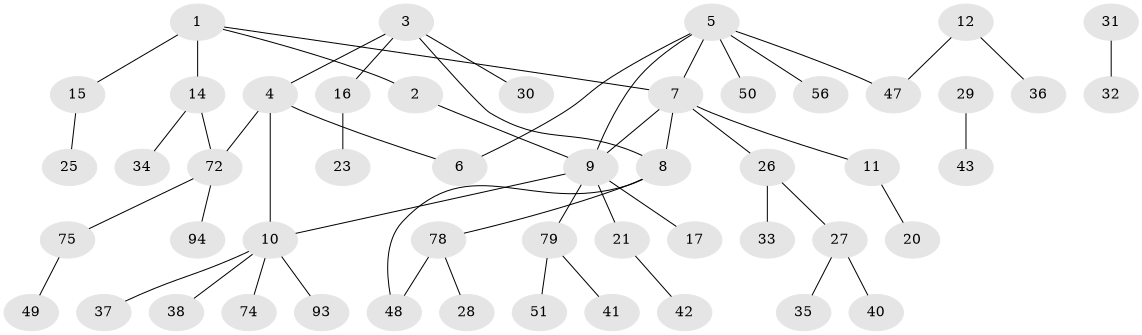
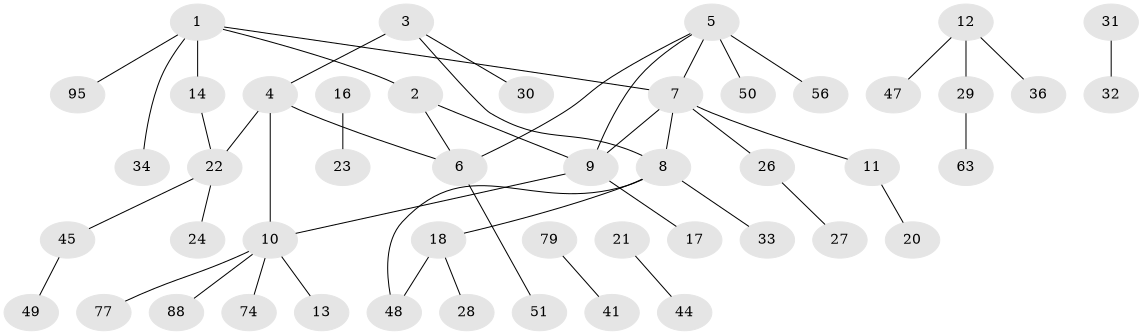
edge "5" -- "47": removed
edge "3" -- "16": removed
edge "12" -- "29": added
node "15": label "15" -> "95"
edge "14" -- "34": now "1" -- "34"
edge "2" -- "6": added
node "25": removed
node "72": label "72" -> "22"
node "43": label "43" -> "63"
edge "9" -- "21": removed
edge "26" -- "33": now "8" -- "33"
edge "9" -- "79": removed
node "75": label "75" -> "45"
node "94": label "94" -> "24"
node "78": label "78" -> "18"
edge "79" -- "51": now "6" -- "51"
node "37": label "37" -> "77"
node "38": label "38" -> "88"
node "93": label "93" -> "13"
node "42": label "42" -> "44"
node "35": removed
node "40": removed
